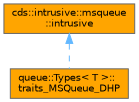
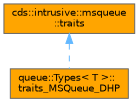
node "cds::intrusive::msqueue ::intrusive": label "cds::intrusive::msqueue ::intrusive" -> "cds::intrusive::msqueue ::traits"
